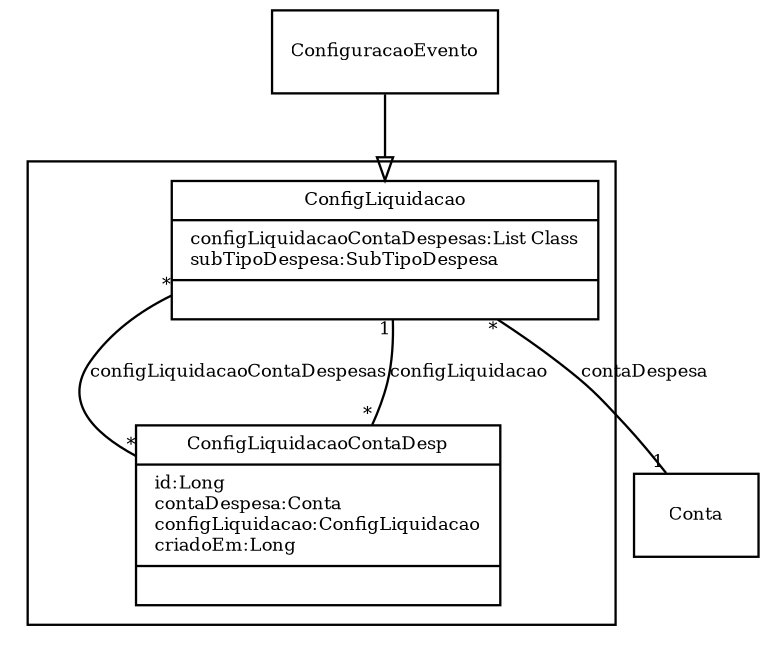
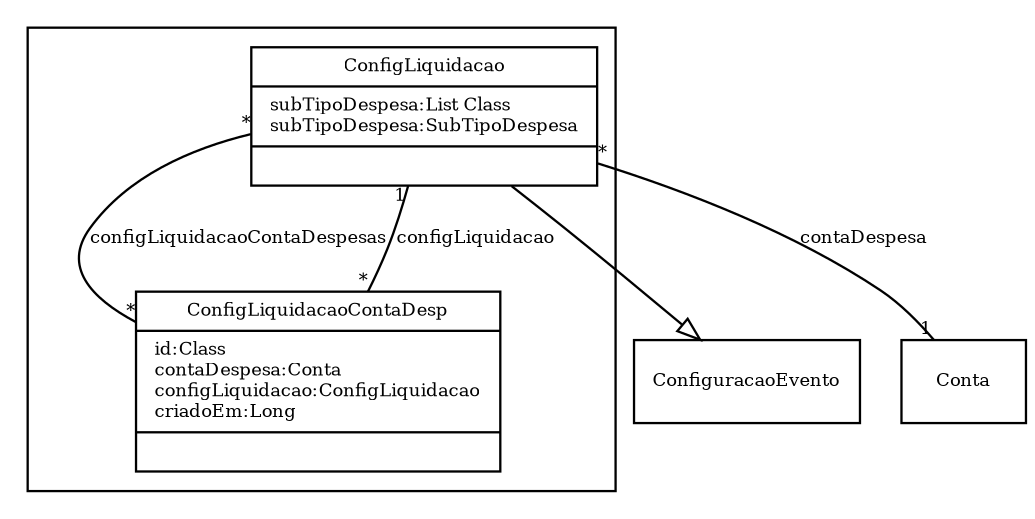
edge "ConfiguracaoEvento" -> "ConfigLiquidacao": reversed
node "ConfigLiquidacao": text "configLiquidacaoContaDespesas:List Class" -> "subTipoDespesa:List Class"
node "ConfigLiquidacaoContaDesp": text "id:Long" -> "id:Class"
